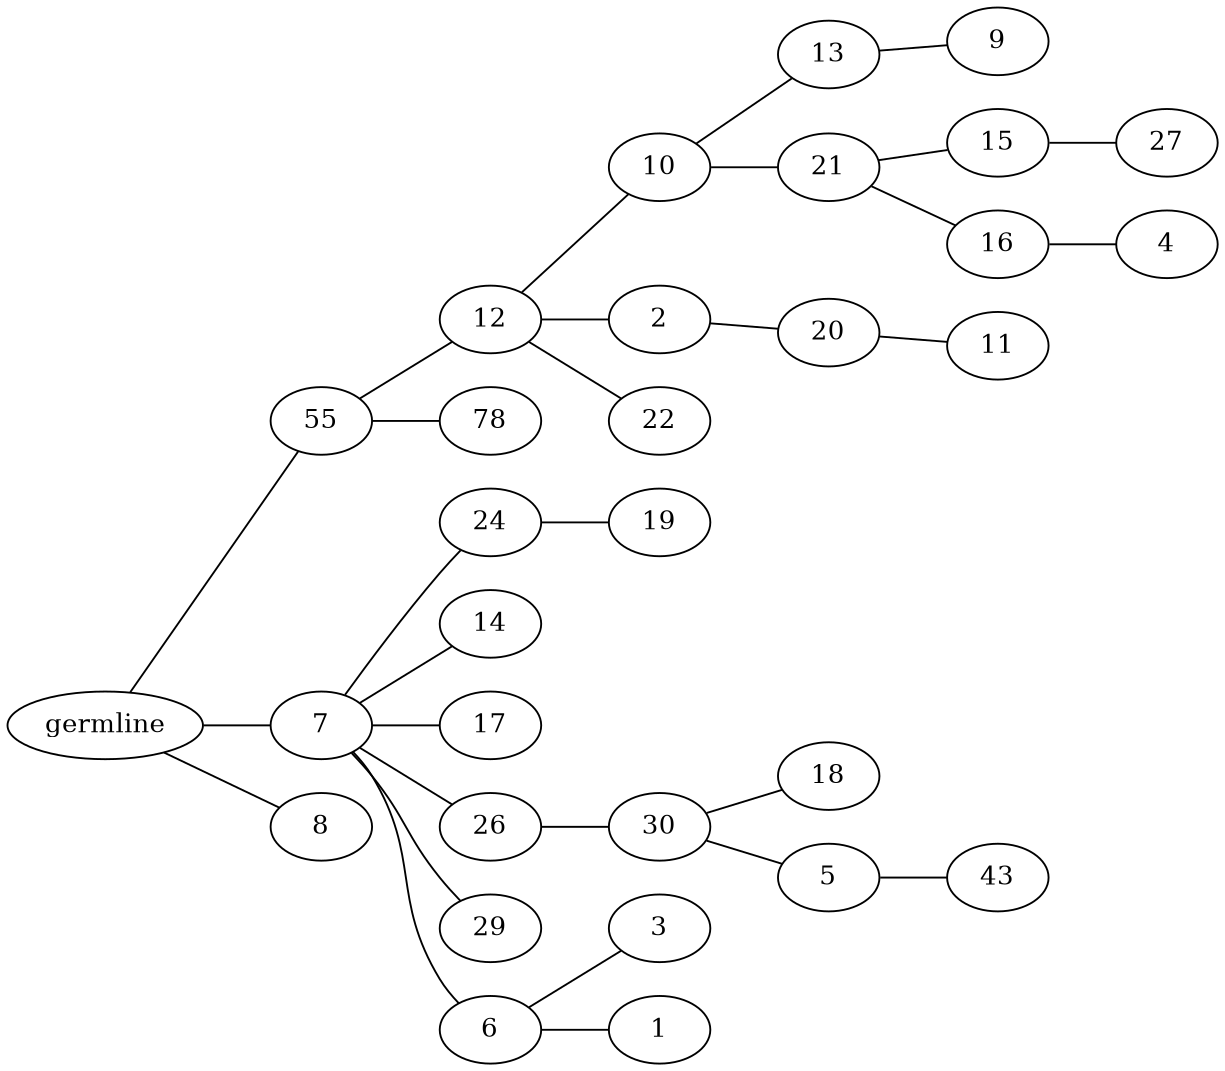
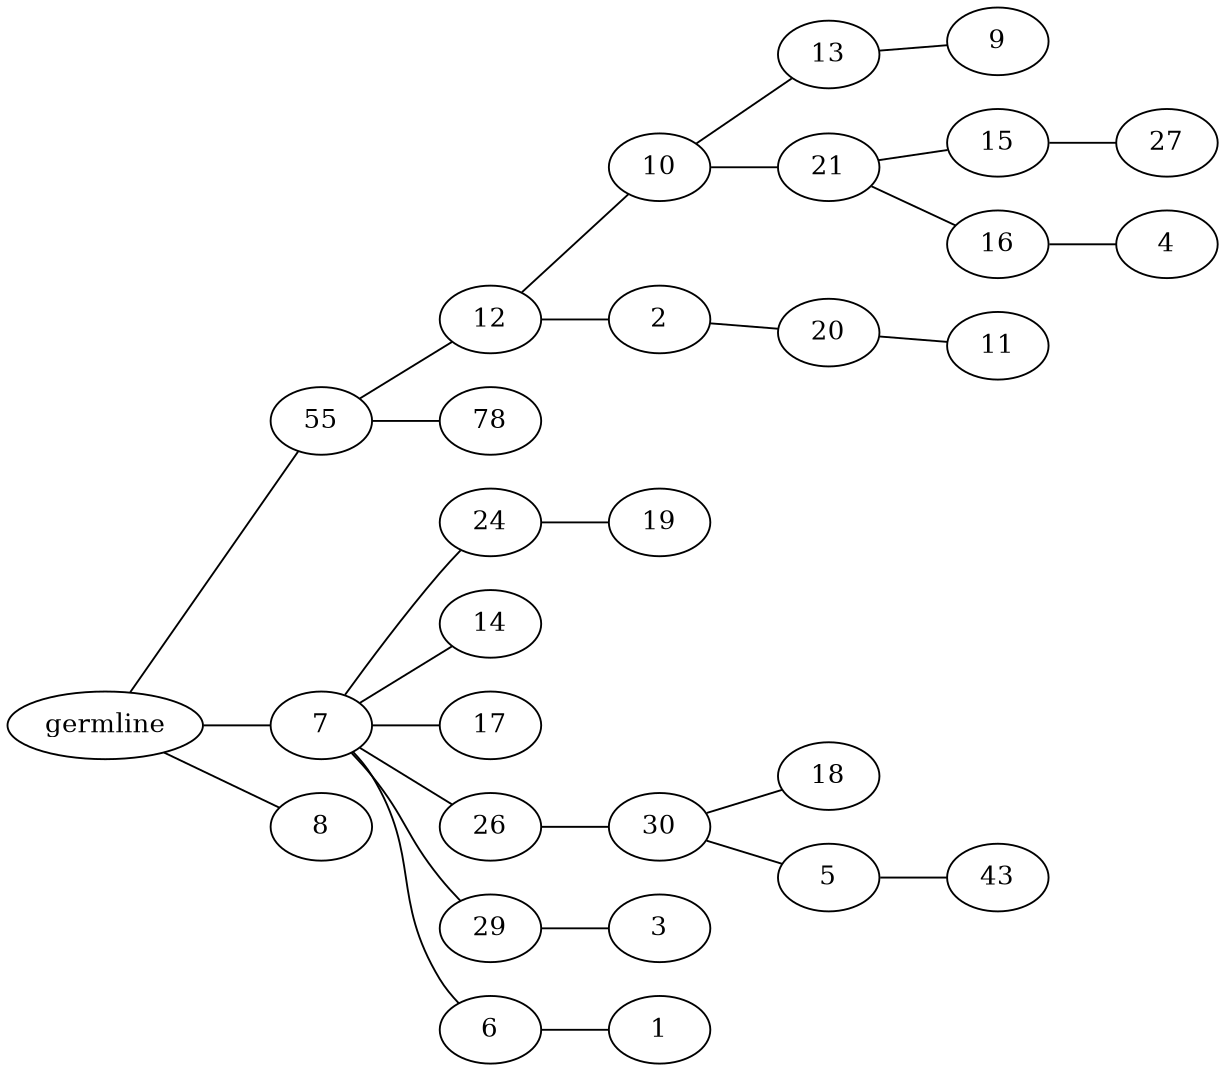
node "22": removed
edge "3" -- "6": now "3" -- "29"
